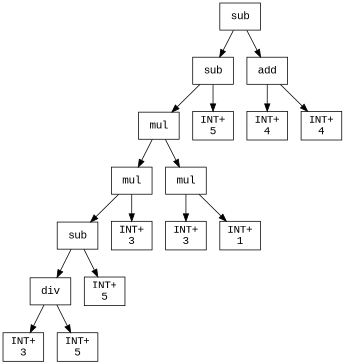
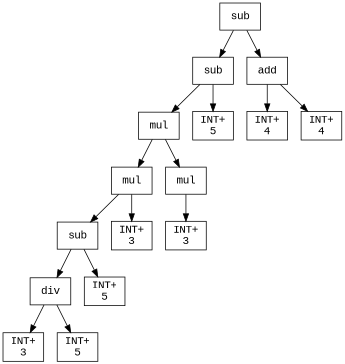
node "INT+ 1": removed
